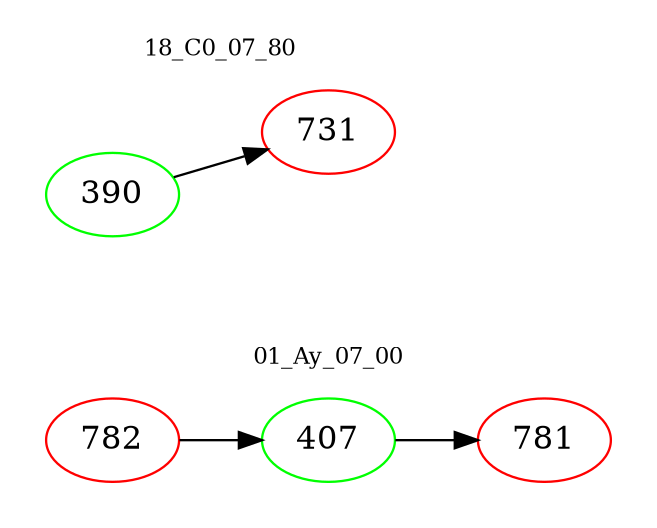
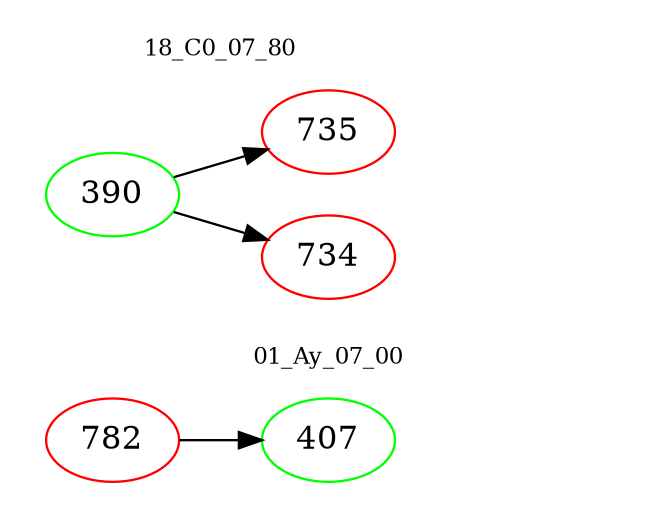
node "731": label "731" -> "735"
node "734": added
node "781": removed
